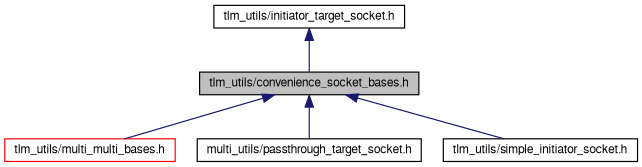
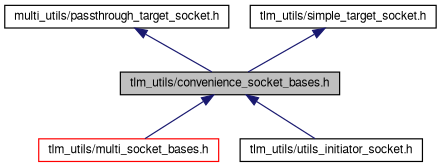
node "tlm_utils/initiator_target_socket.h": label "tlm_utils/initiator_target_socket.h" -> "tlm_utils/simple_target_socket.h"
edge "multi_utils/passthrough_target_socket.h" -> "tlm_utils/convenience_socket_bases.h": reversed
node "tlm_utils/multi_multi_bases.h": label "tlm_utils/multi_multi_bases.h" -> "tlm_utils/multi_socket_bases.h"
node "tlm_utils/simple_initiator_socket.h": label "tlm_utils/simple_initiator_socket.h" -> "tlm_utils/utils_initiator_socket.h"
